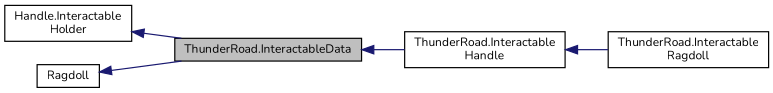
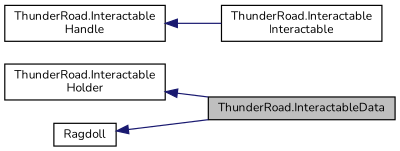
node "Handle.Interactable Holder": label "Handle.Interactable Holder" -> "ThunderRoad.Interactable Holder"
edge "ThunderRoad.Interactable Handle" -> "ThunderRoad.InteractableData": removed
node "ThunderRoad.Interactable Ragdoll": label "ThunderRoad.Interactable Ragdoll" -> "ThunderRoad.Interactable Interactable"
